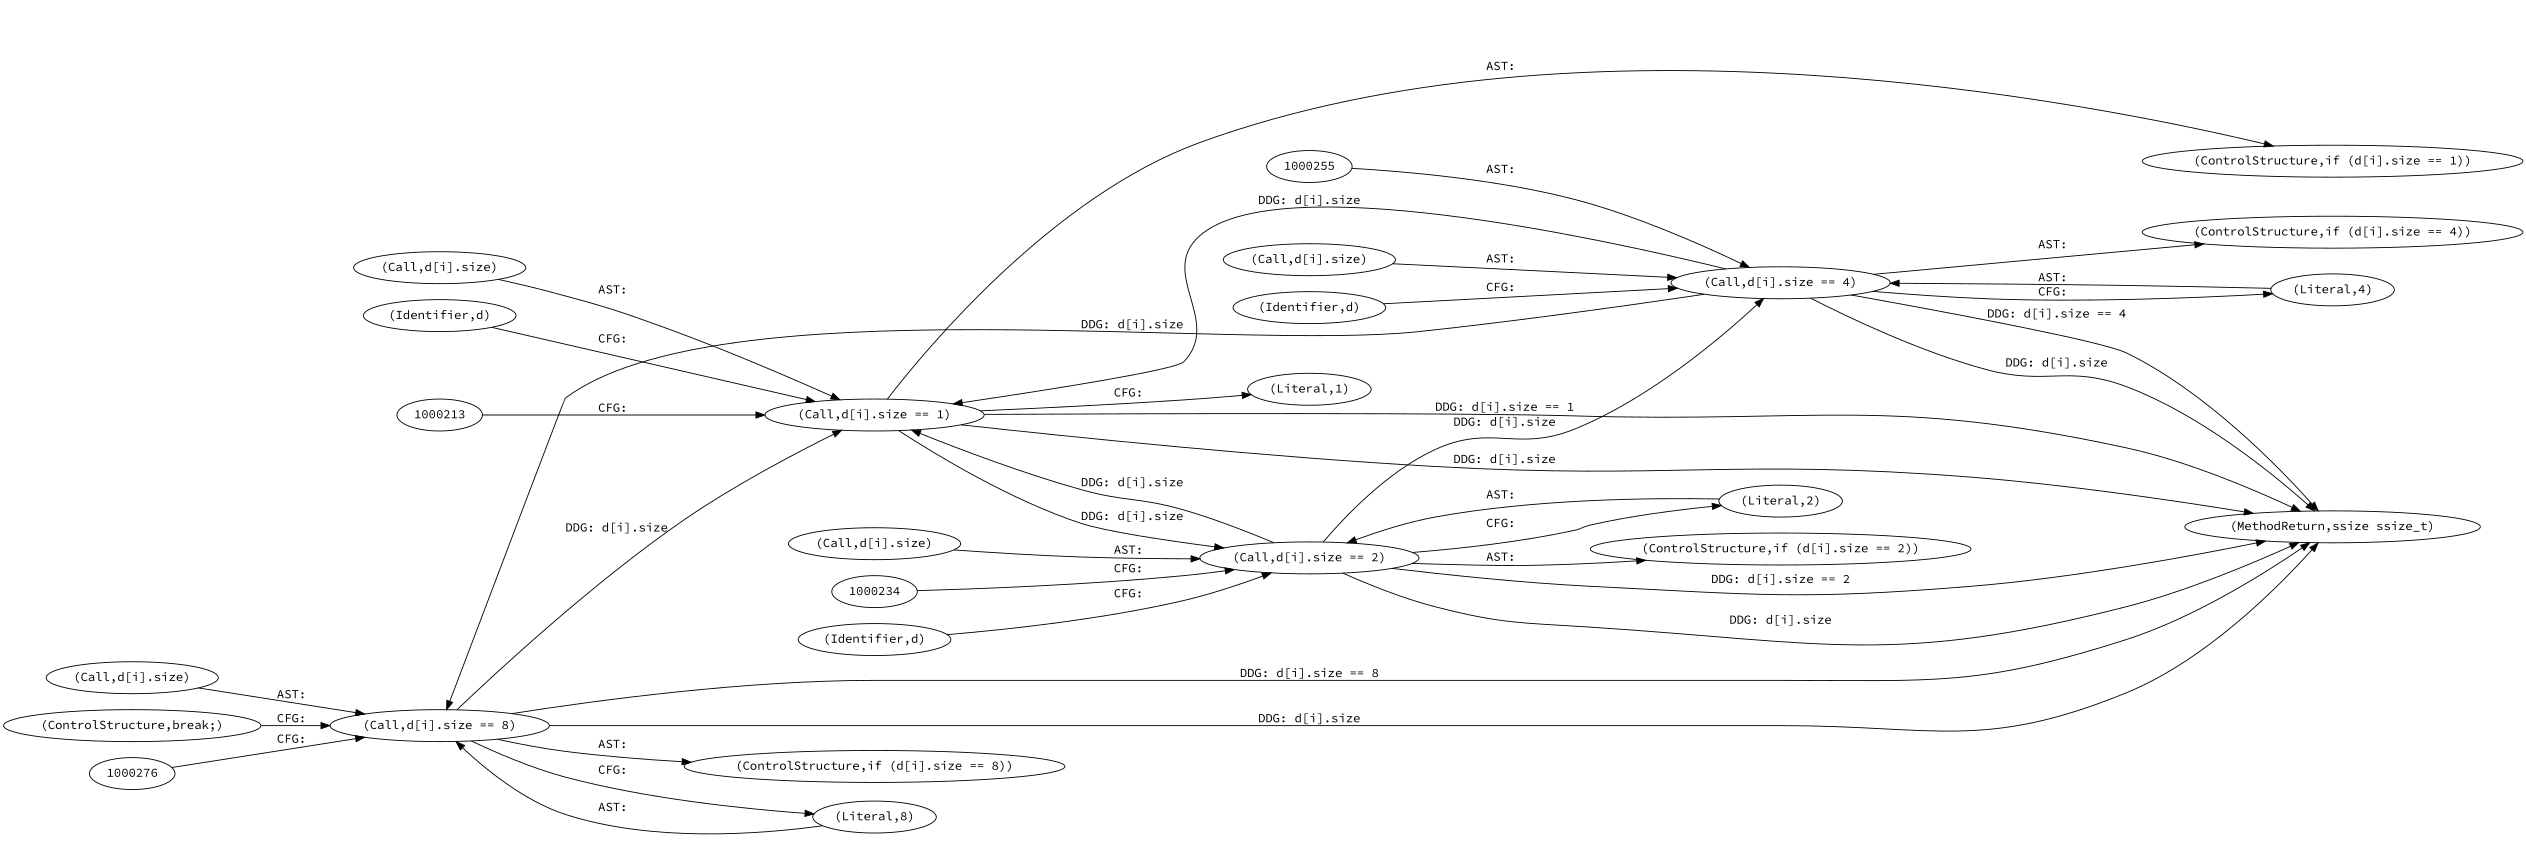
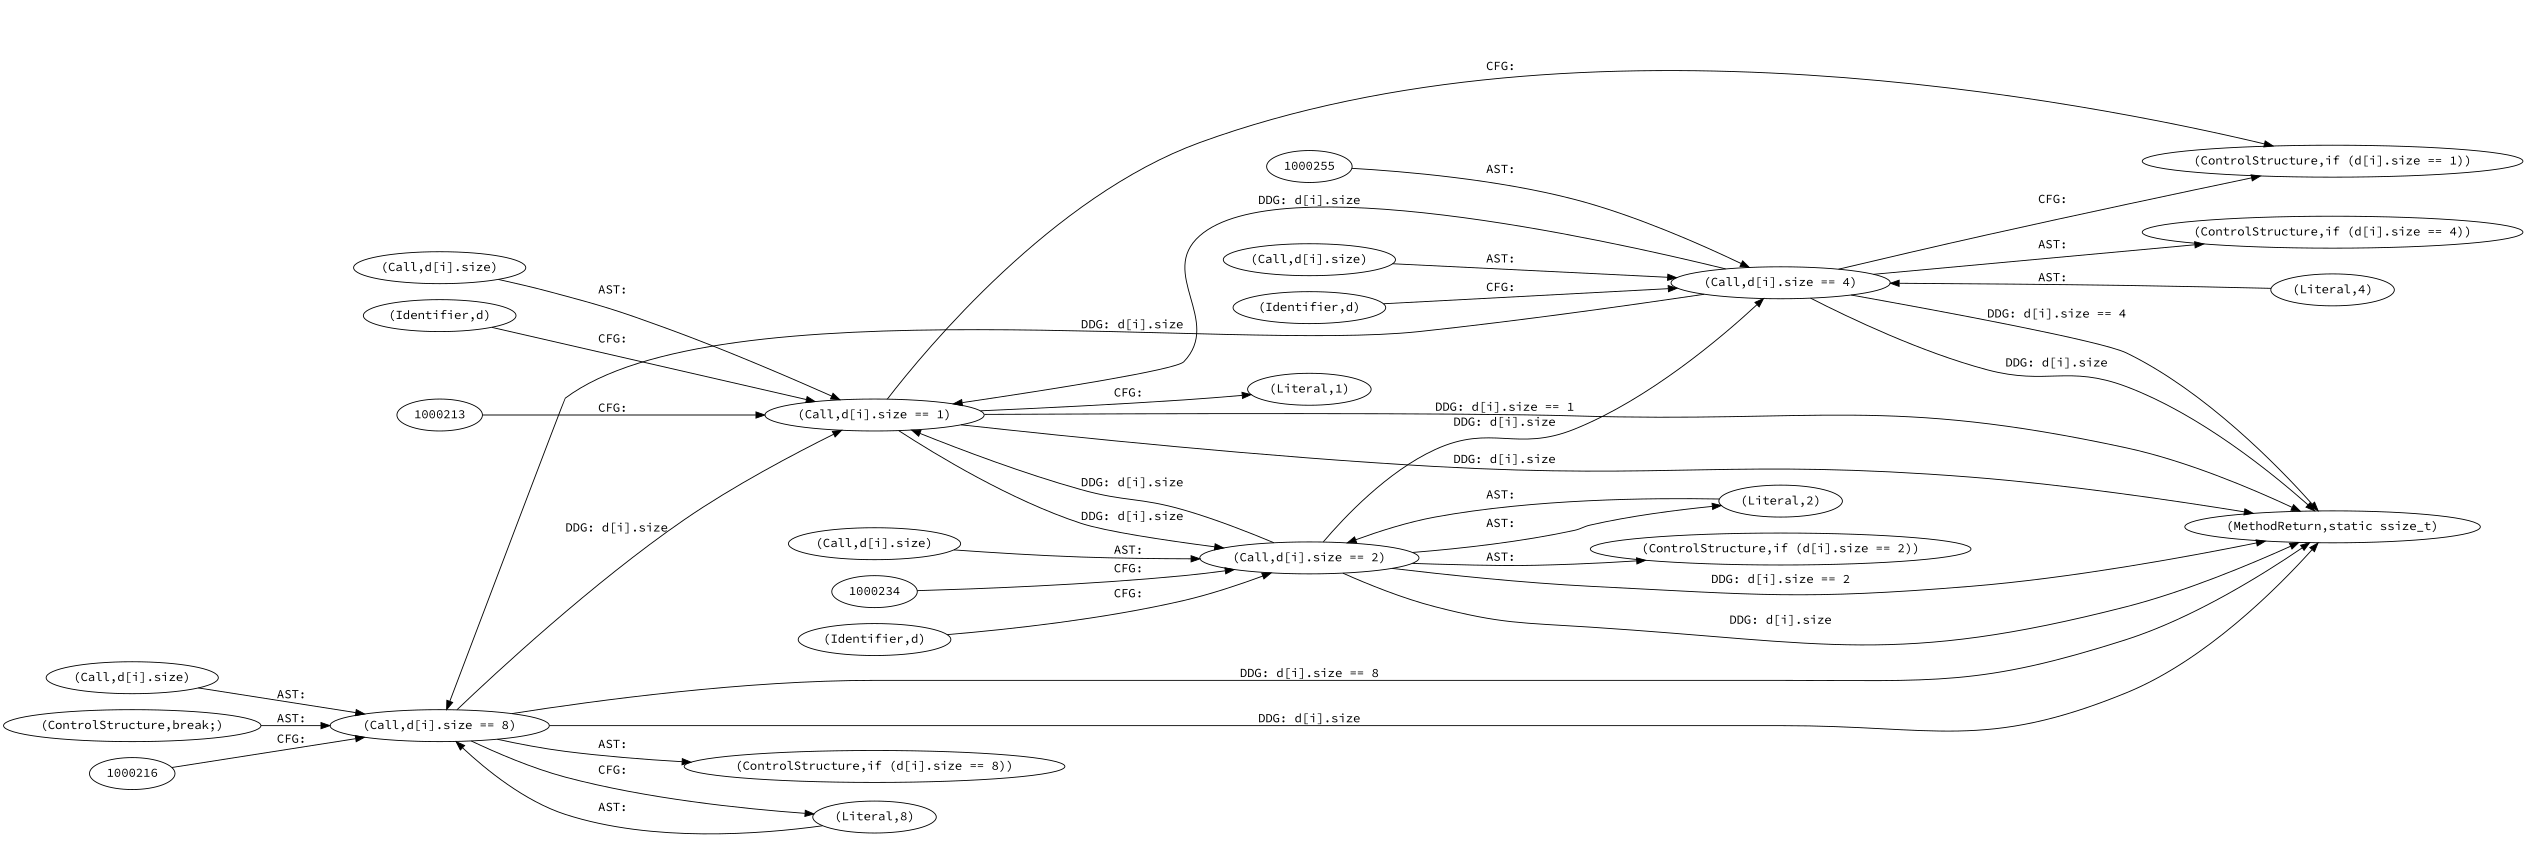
edge "(Call,d[i].size == 1)" -> "(ControlStructure,if (d[i].size == 1))": label "AST: " -> "CFG: "
edge "(Call,d[i].size == 4)" -> "(Literal,4)": now "(Call,d[i].size == 4)" -> "(ControlStructure,if (d[i].size == 1))"
edge "(Call,d[i].size == 2)" -> "(Literal,2)": label "CFG: " -> "AST: "
node "(MethodReturn,ssize ssize_t)": label "(MethodReturn,ssize ssize_t)" -> "(MethodReturn,static ssize_t)"
edge "(ControlStructure,break;)" -> "(Call,d[i].size == 8)": label "CFG: " -> "AST: "
node "1000276": label "1000276" -> "1000216"
